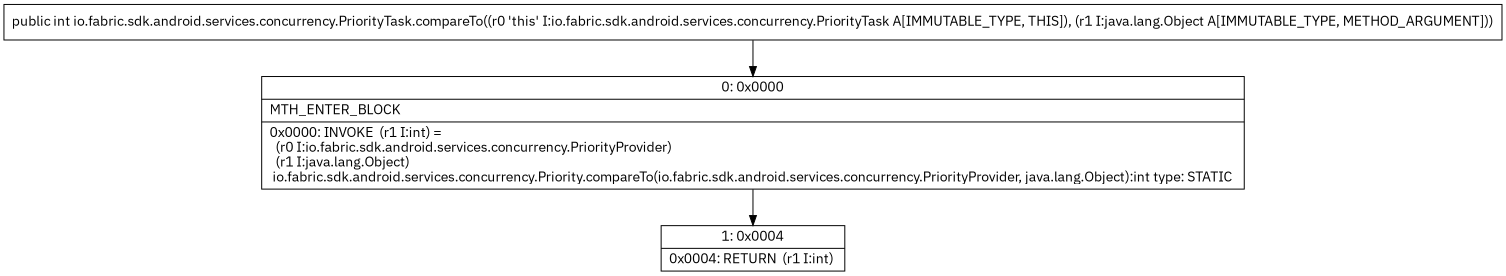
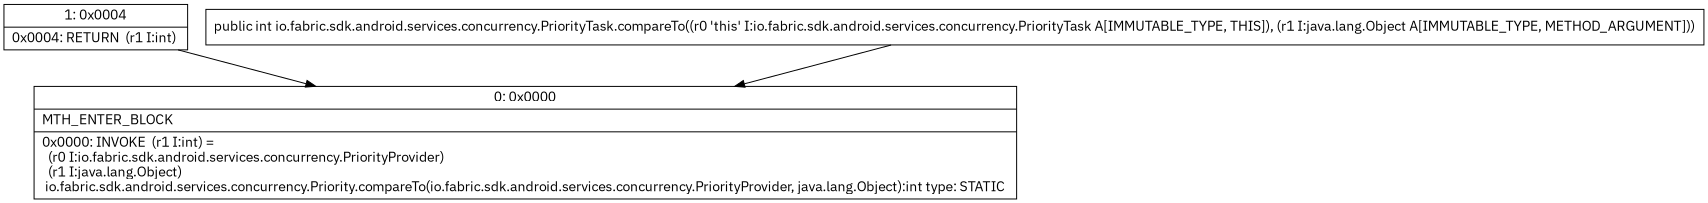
edge "0: 0x0000" -> "1: 0x0004": reversed
